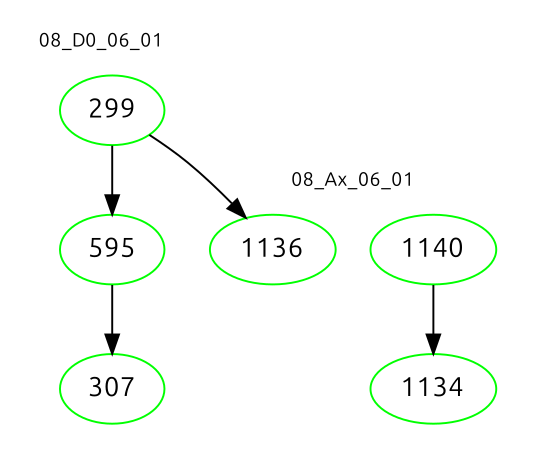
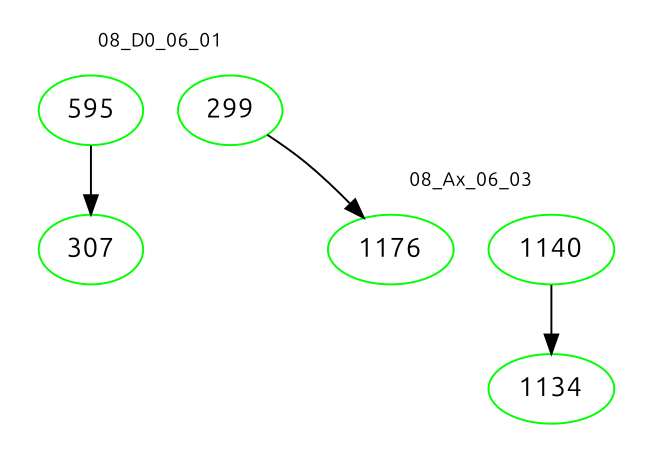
edge "299" -> "595": removed
cluster "08_Ax_06_01": label "08_Ax_06_01" -> "08_Ax_06_03"
node "1136": label "1136" -> "1176"
